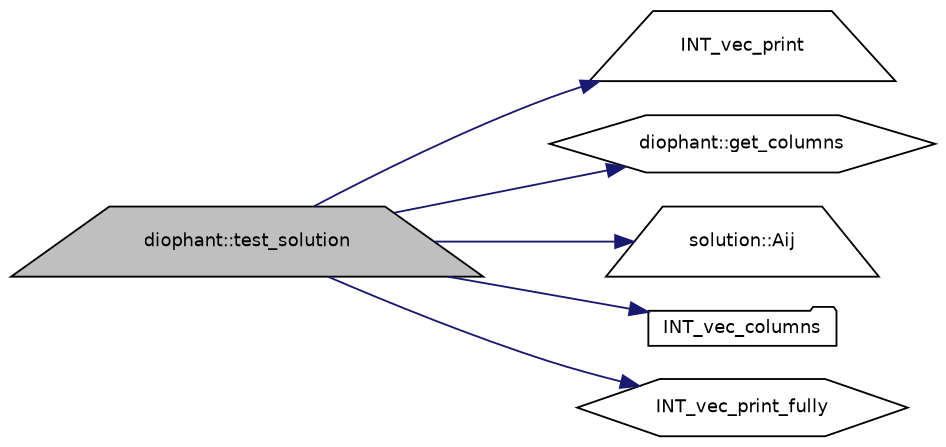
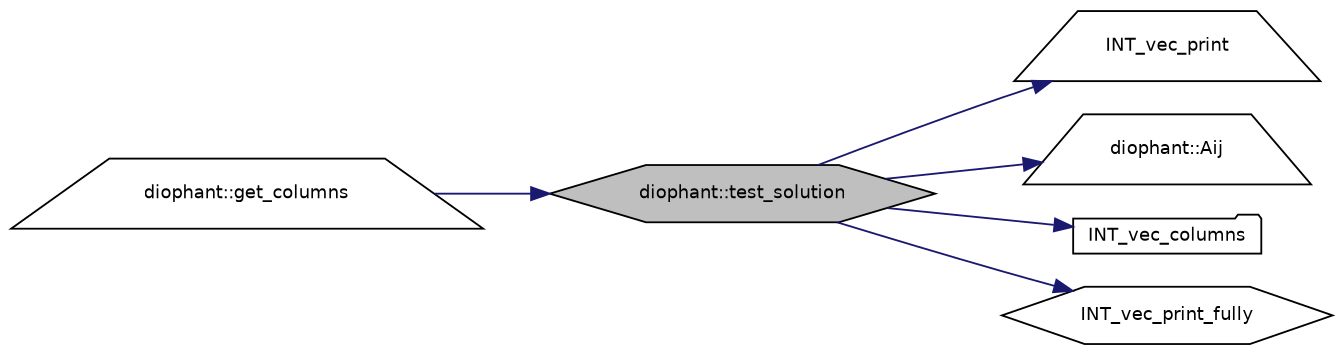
node "diophant::get_columns": shape hexagon -> trapezium
edge "diophant::test_solution" -> "diophant::get_columns": reversed
node "diophant::test_solution": shape trapezium -> hexagon
node "solution::Aij": label "solution::Aij" -> "diophant::Aij"
